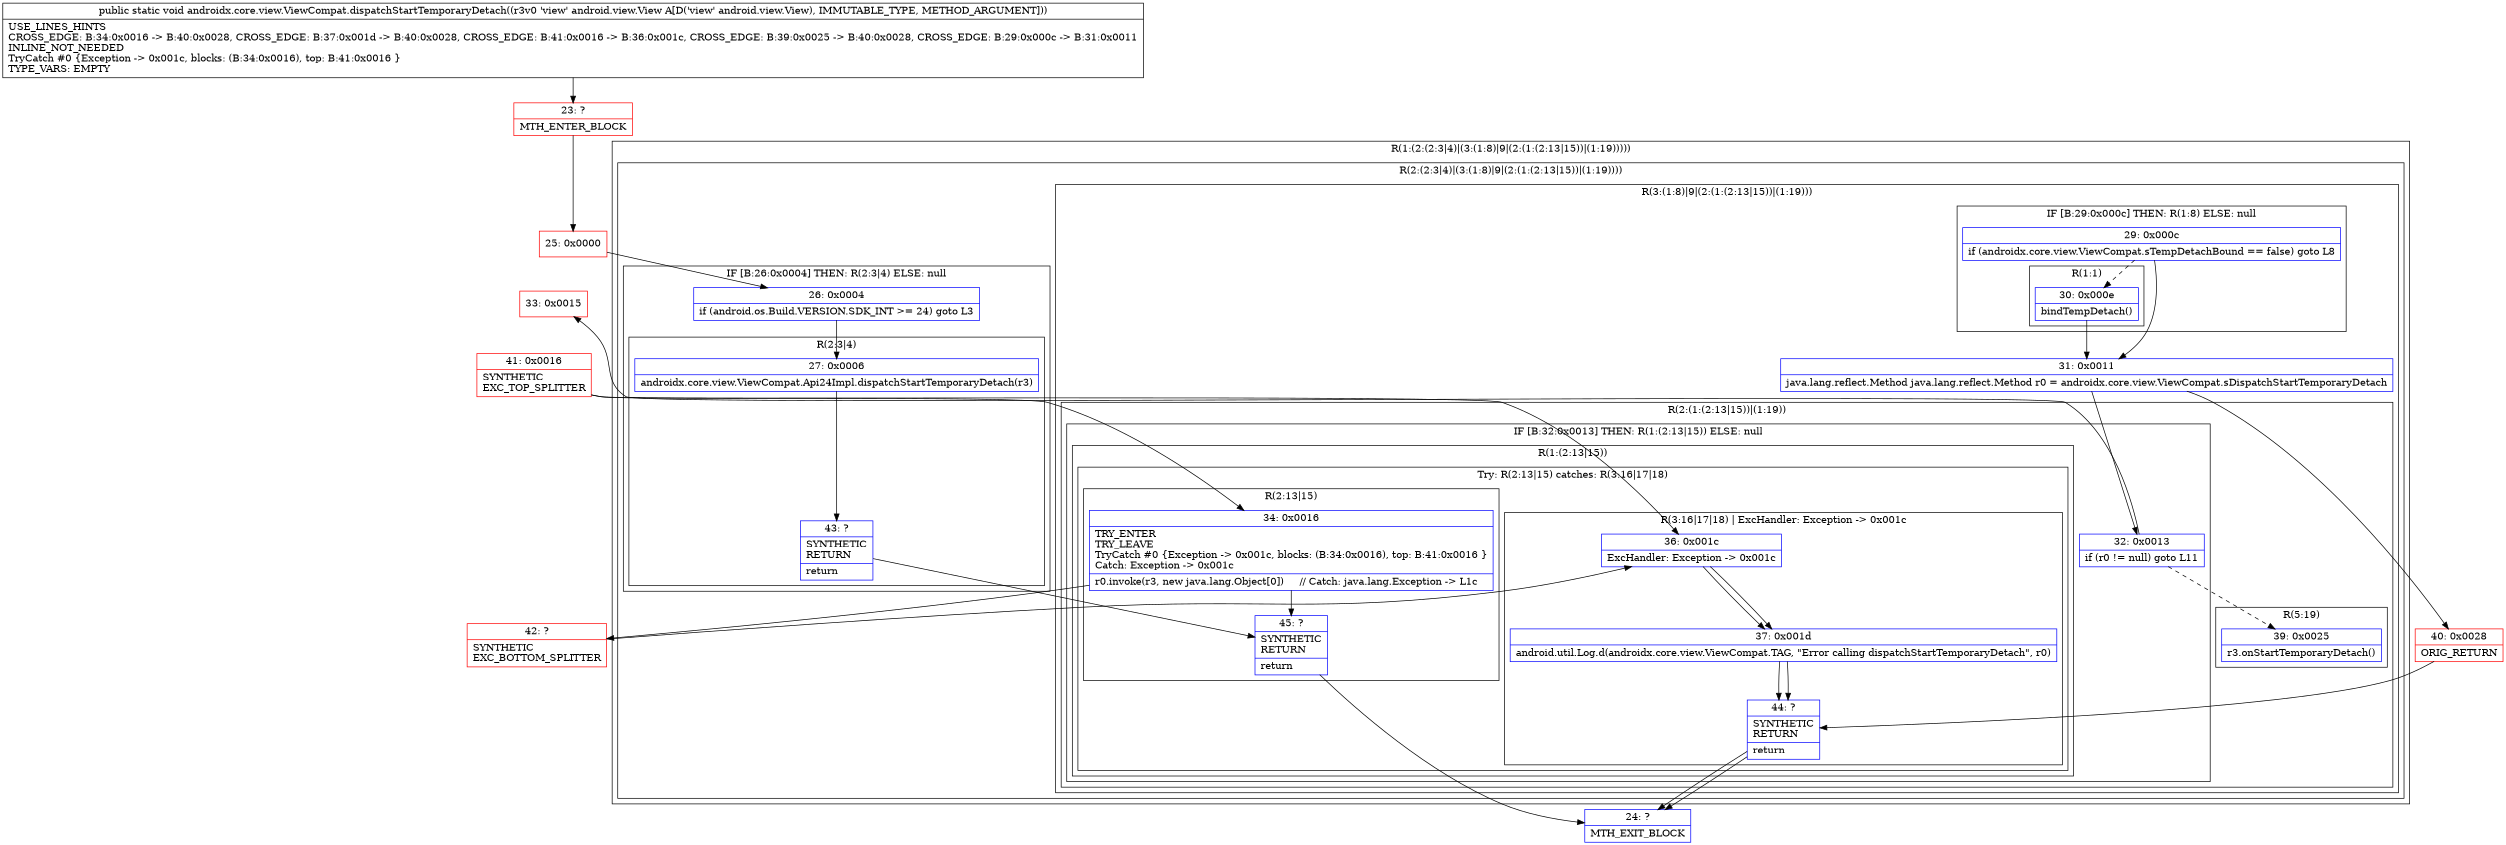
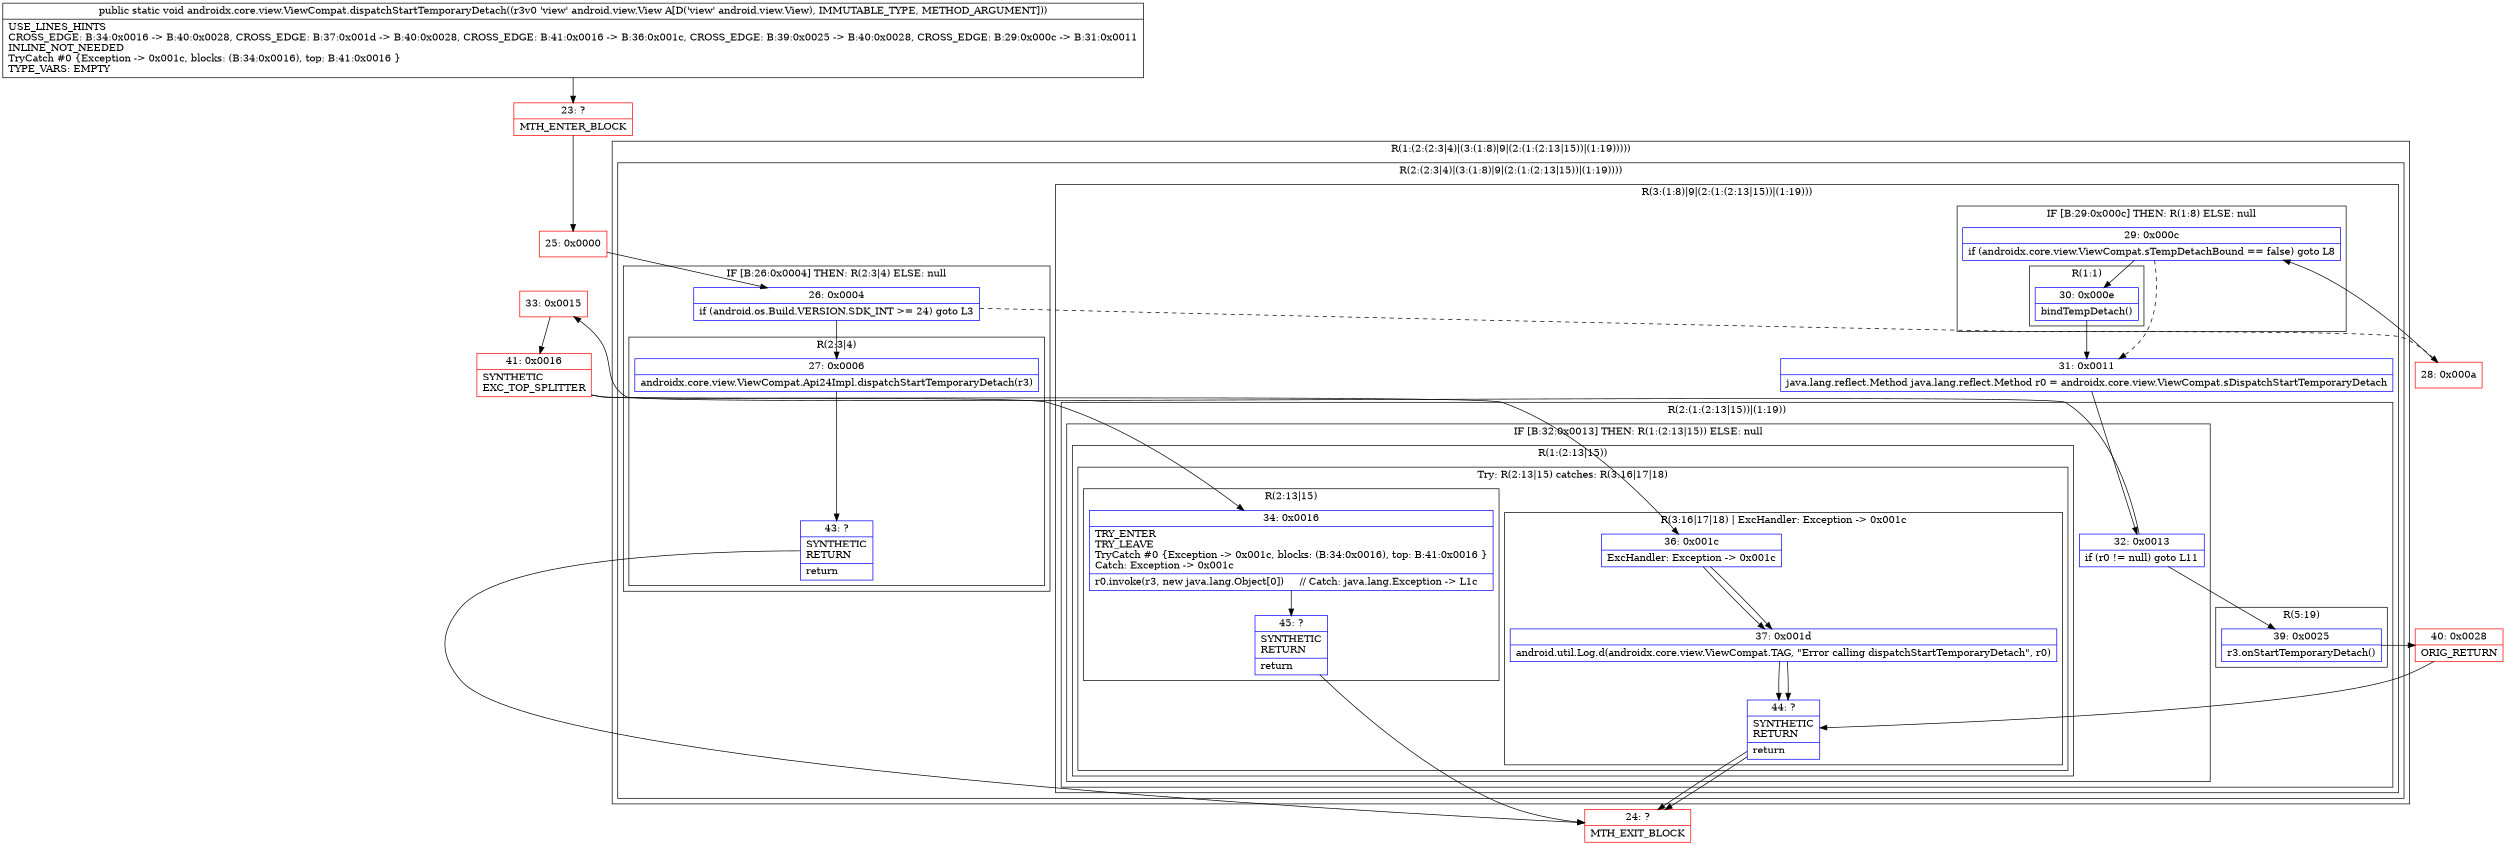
edge "29: 0x000c" -> "30: 0x000e": style dashed -> solid
edge "29: 0x000c" -> "31: 0x0011": style solid -> dashed
edge "33: 0x0015" -> "41: 0x0016": added
node "28: 0x000a": added
edge "31: 0x0011" -> "40: 0x0028": now "39: 0x0025" -> "40: 0x0028"
edge "32: 0x0013" -> "39: 0x0025": style dashed -> solid
edge "43: ?" -> "45: ?": now "43: ?" -> "24: ?"
node "42: ?": removed
node "24: ?": color blue -> red
